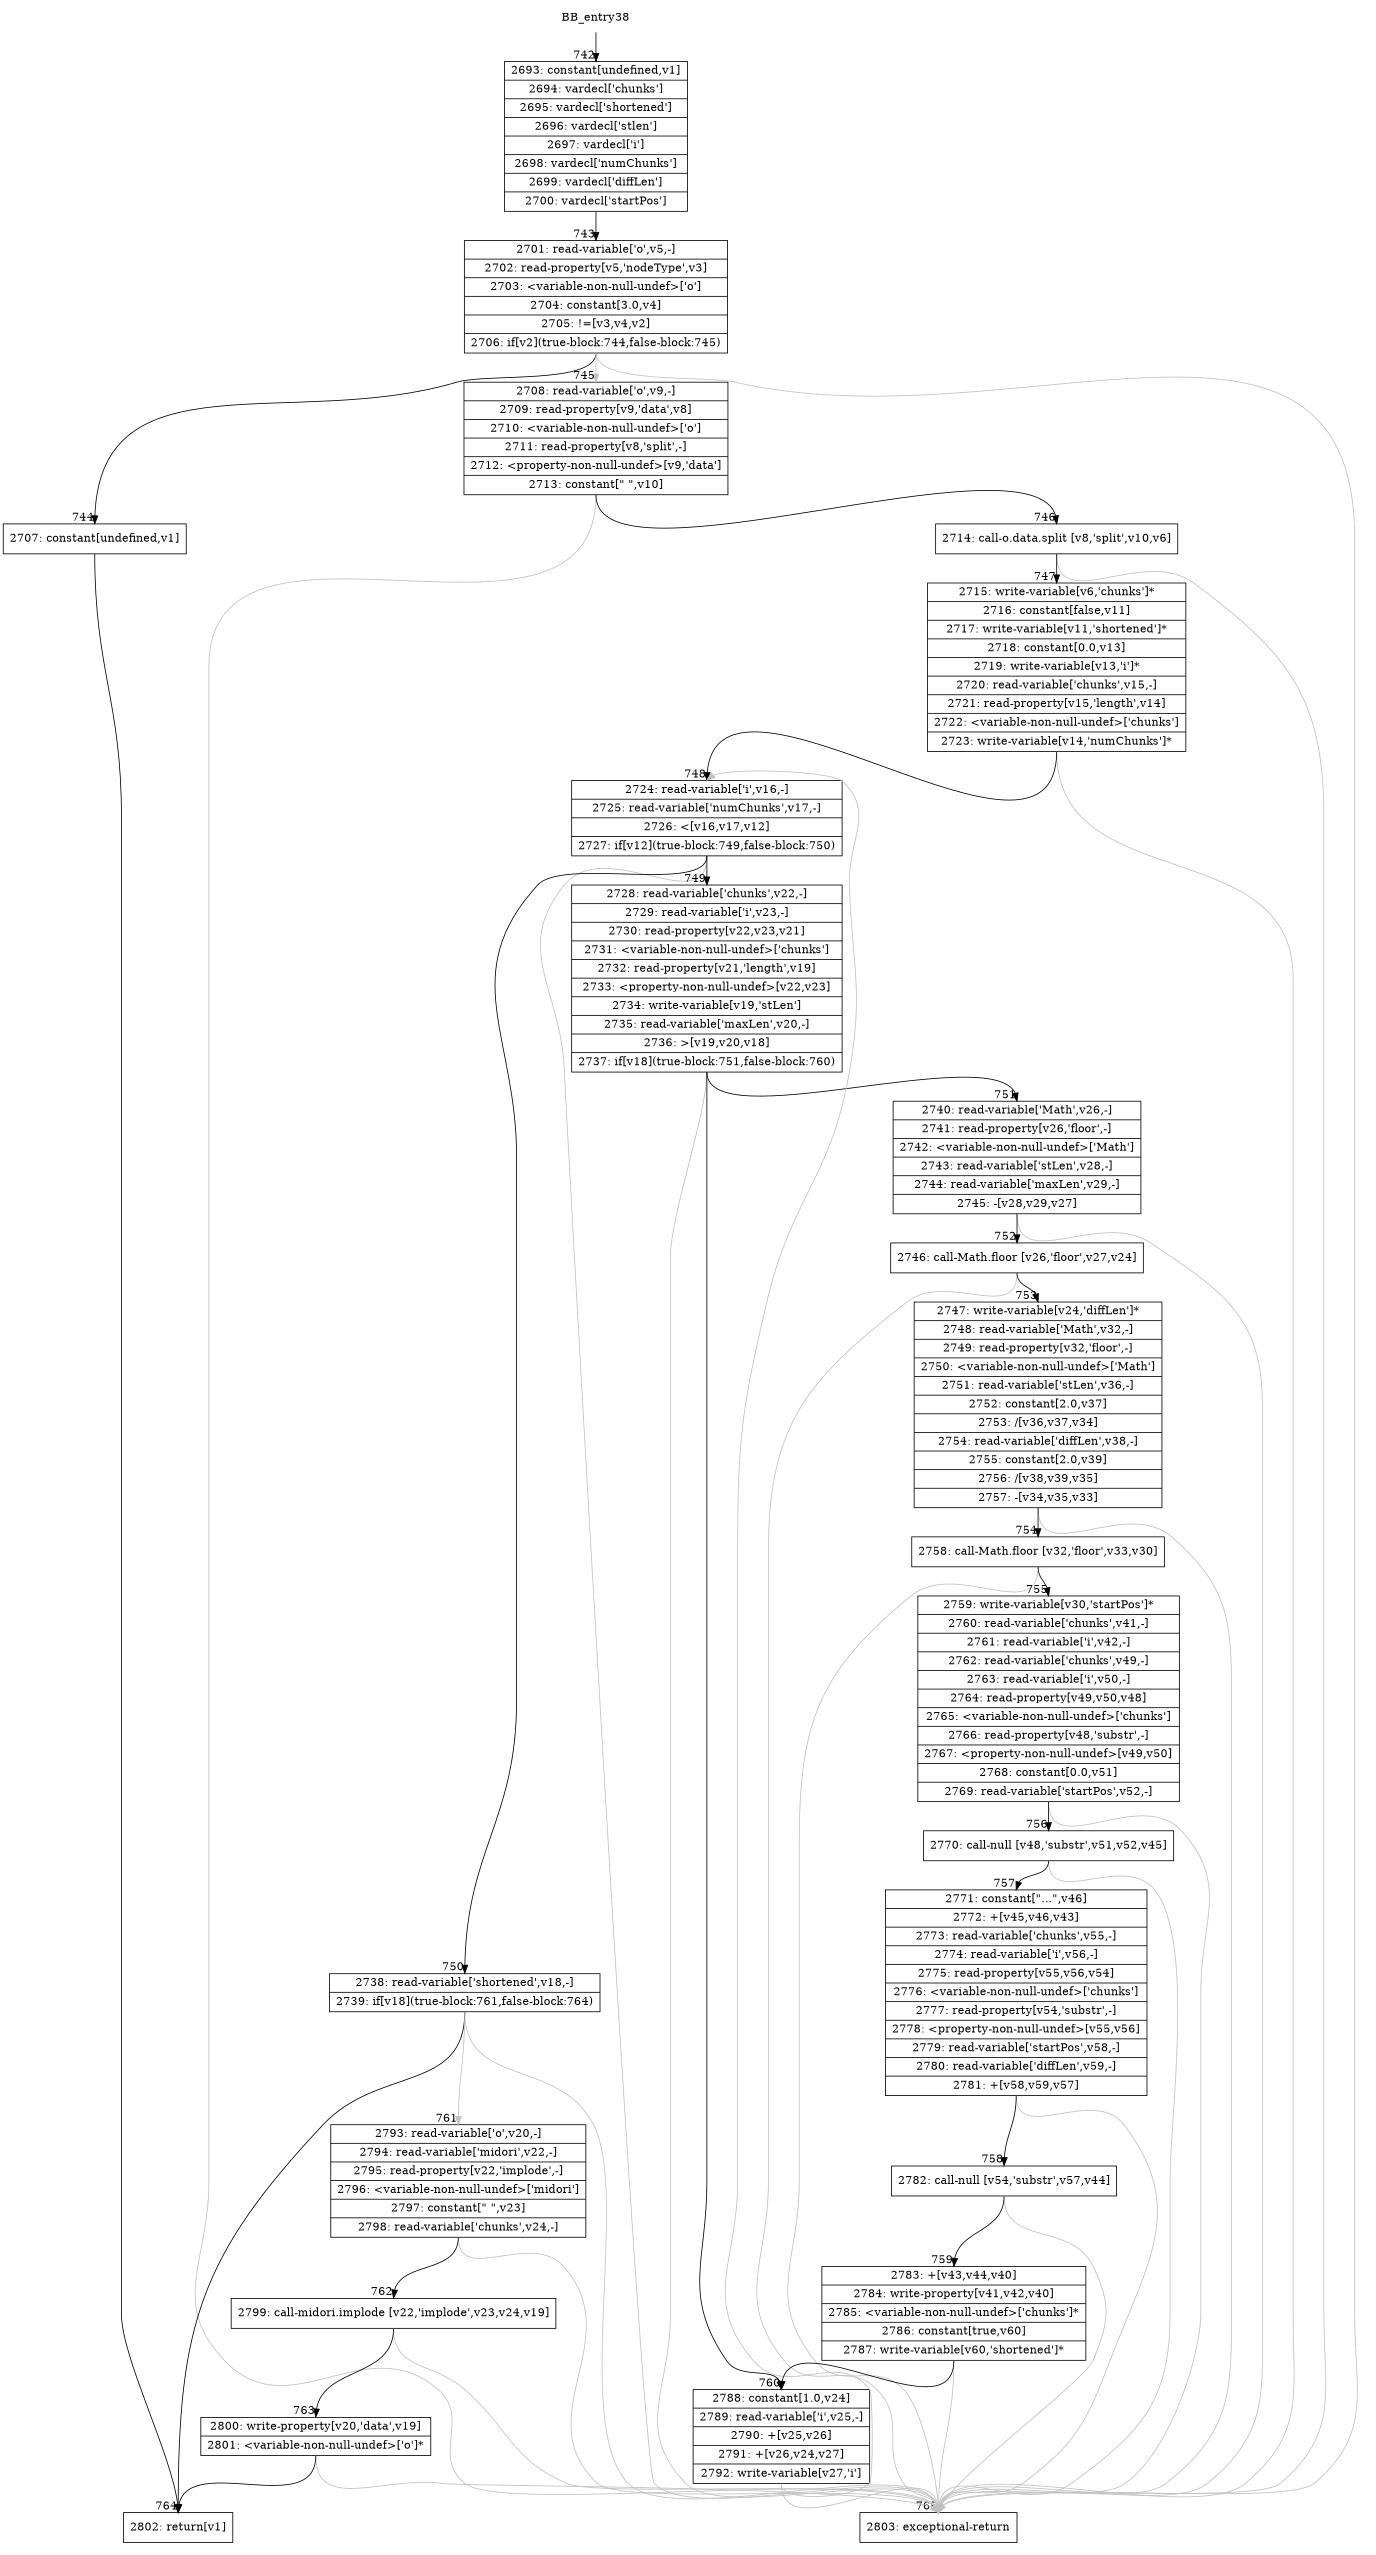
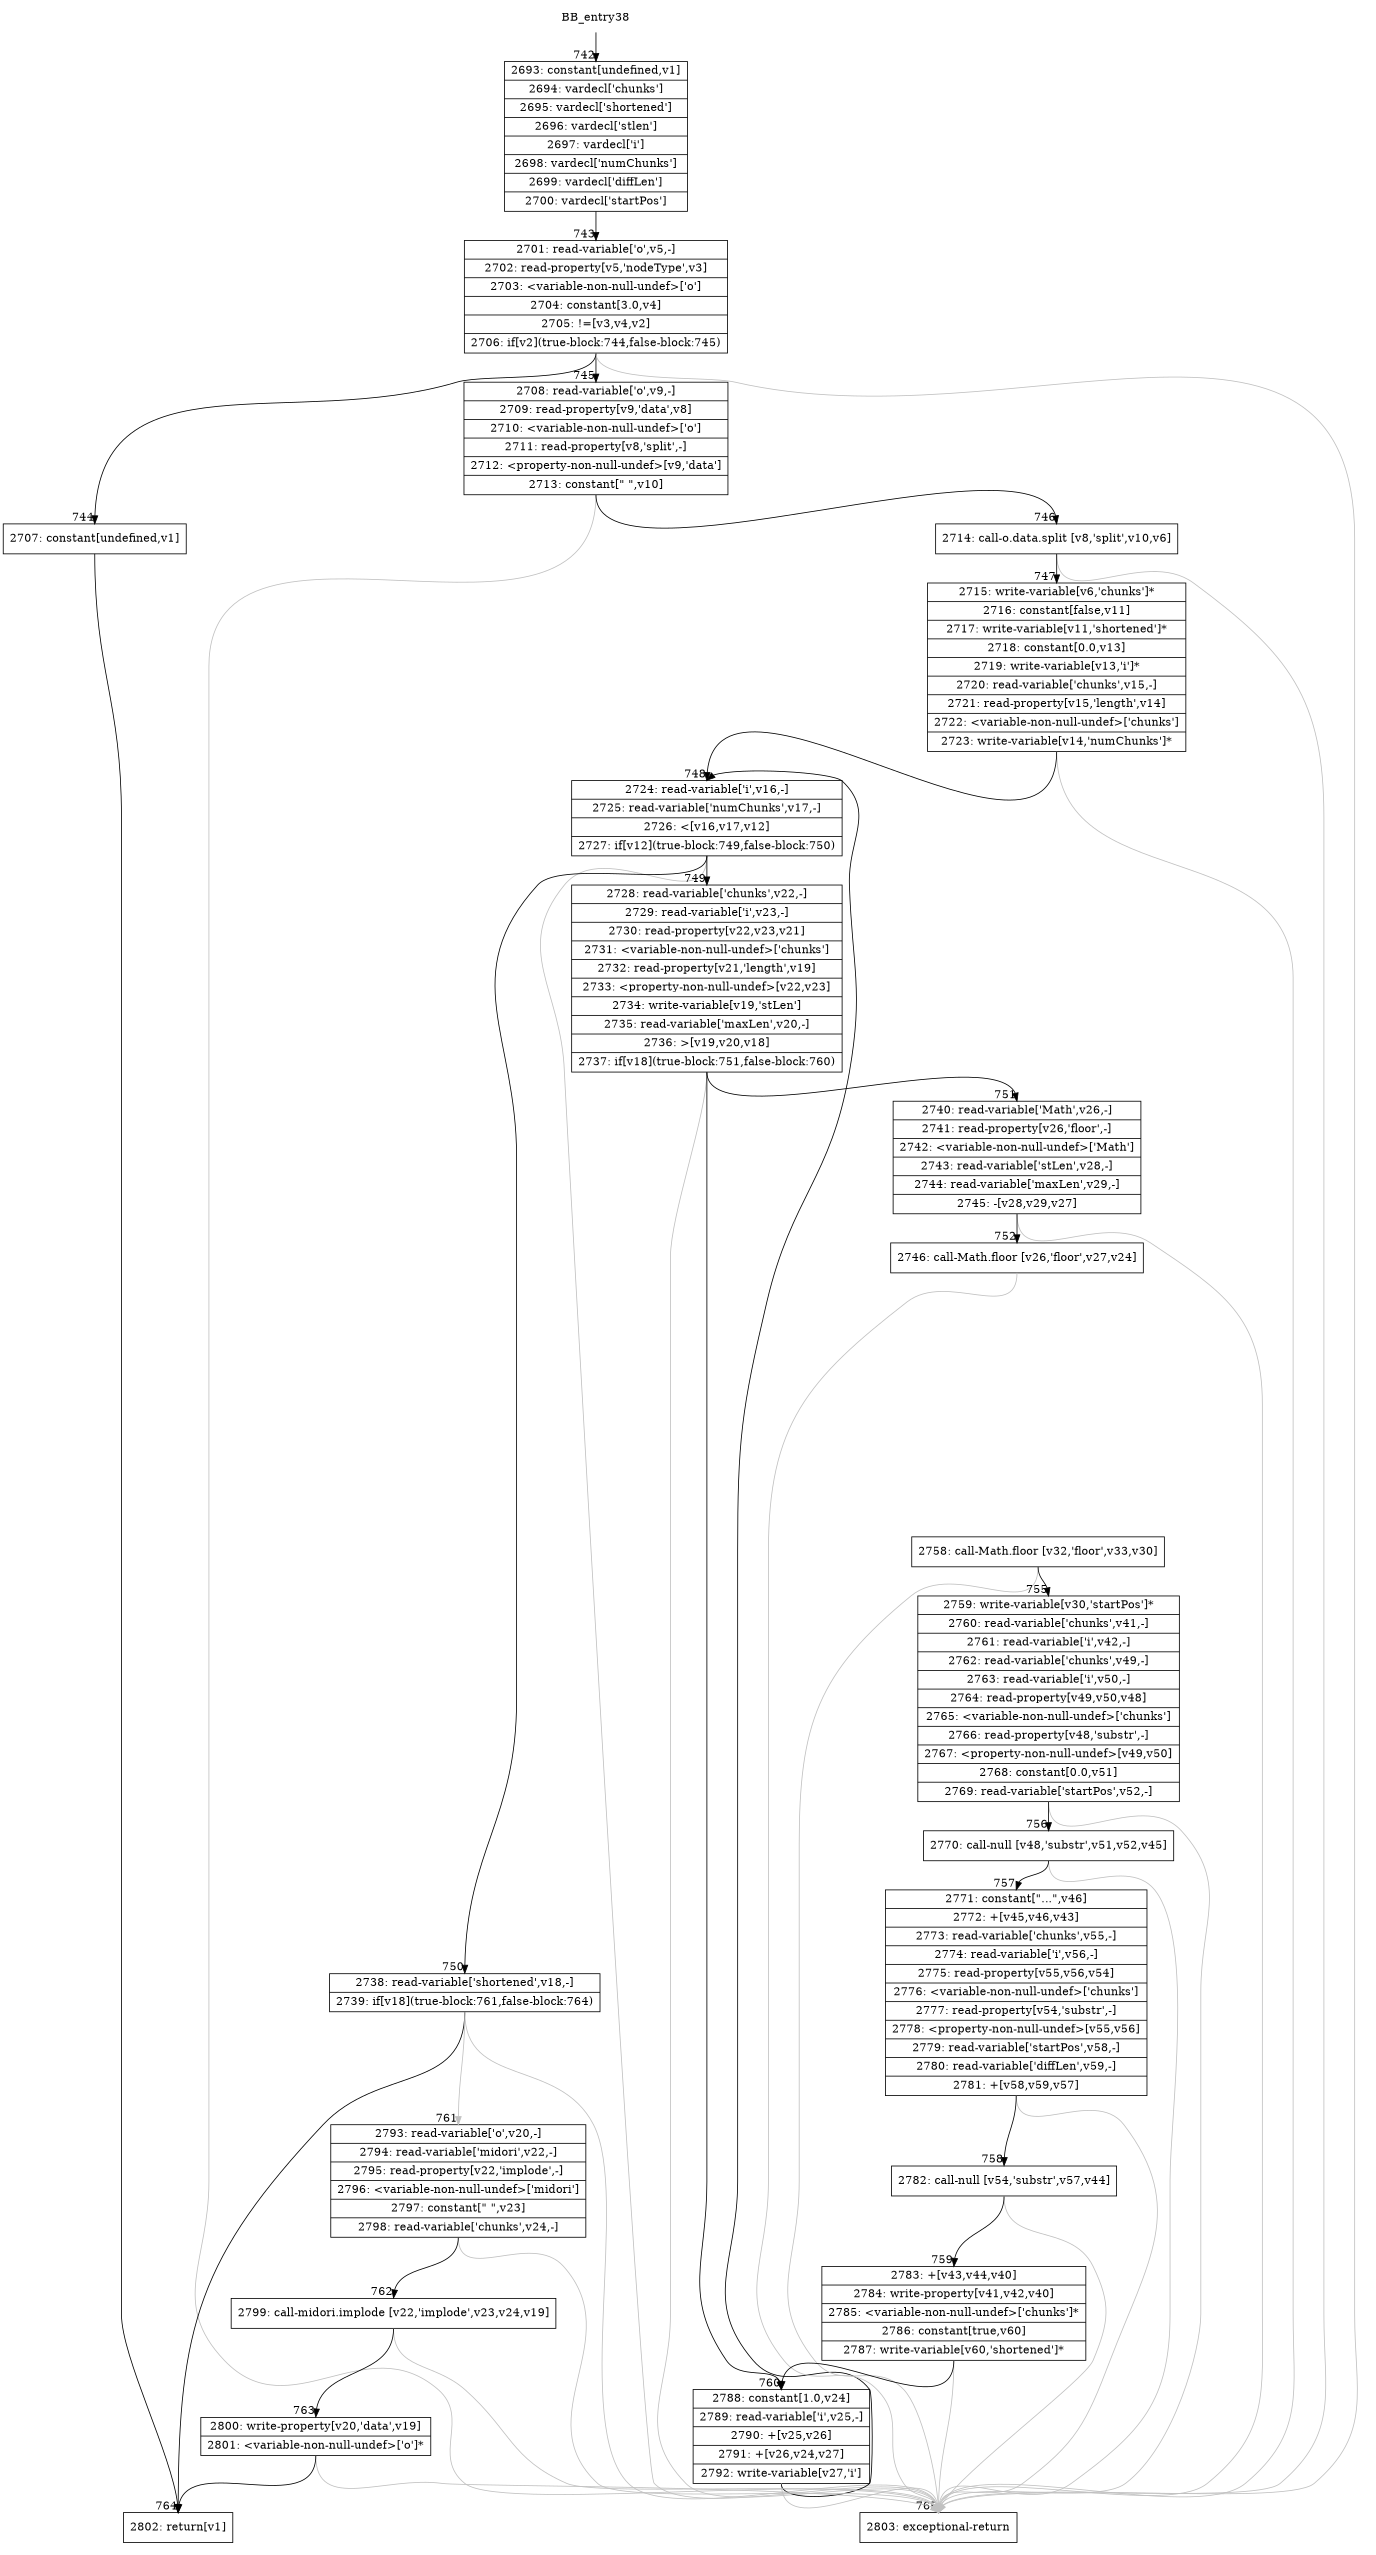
edge "2701: read-variable['o',v5,-]" -> "2708: read-variable['o',v9,-]": color gray -> black
node "2747: write-variable[v24,'diffLen']*": removed
edge "2788: constant[1.0,v24]" -> "2724: read-variable['i',v16,-]": color gray -> black
